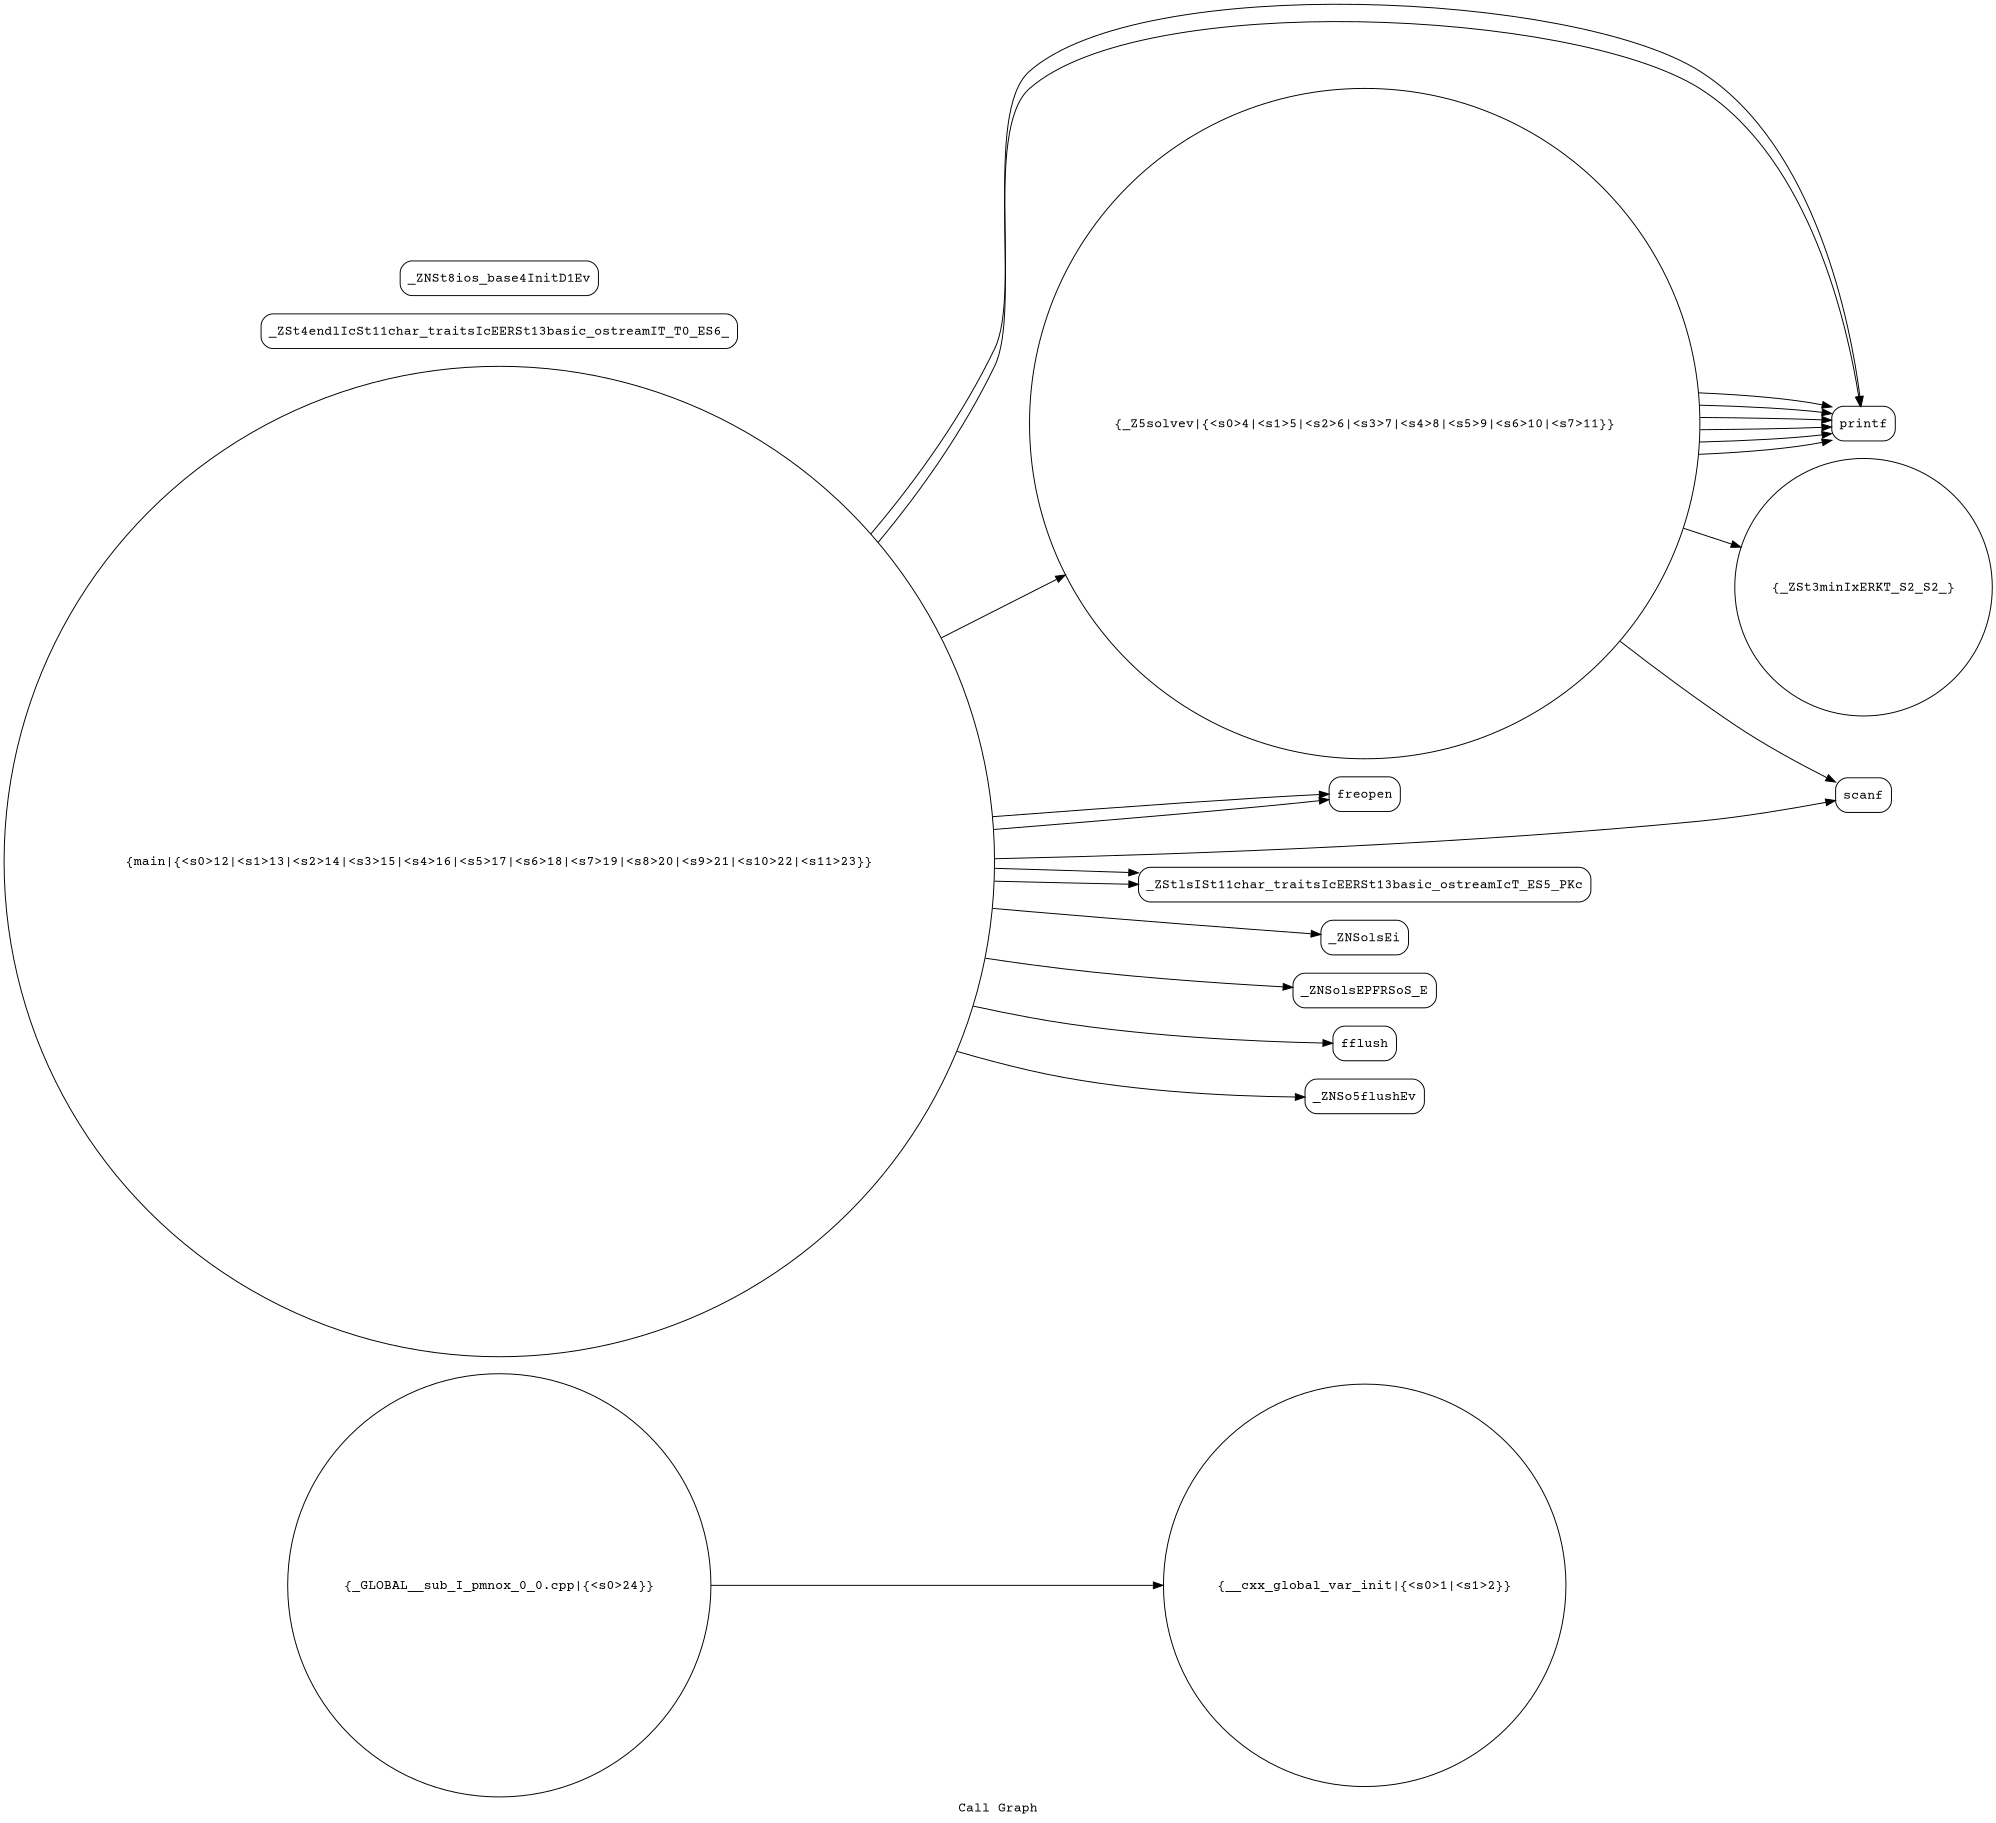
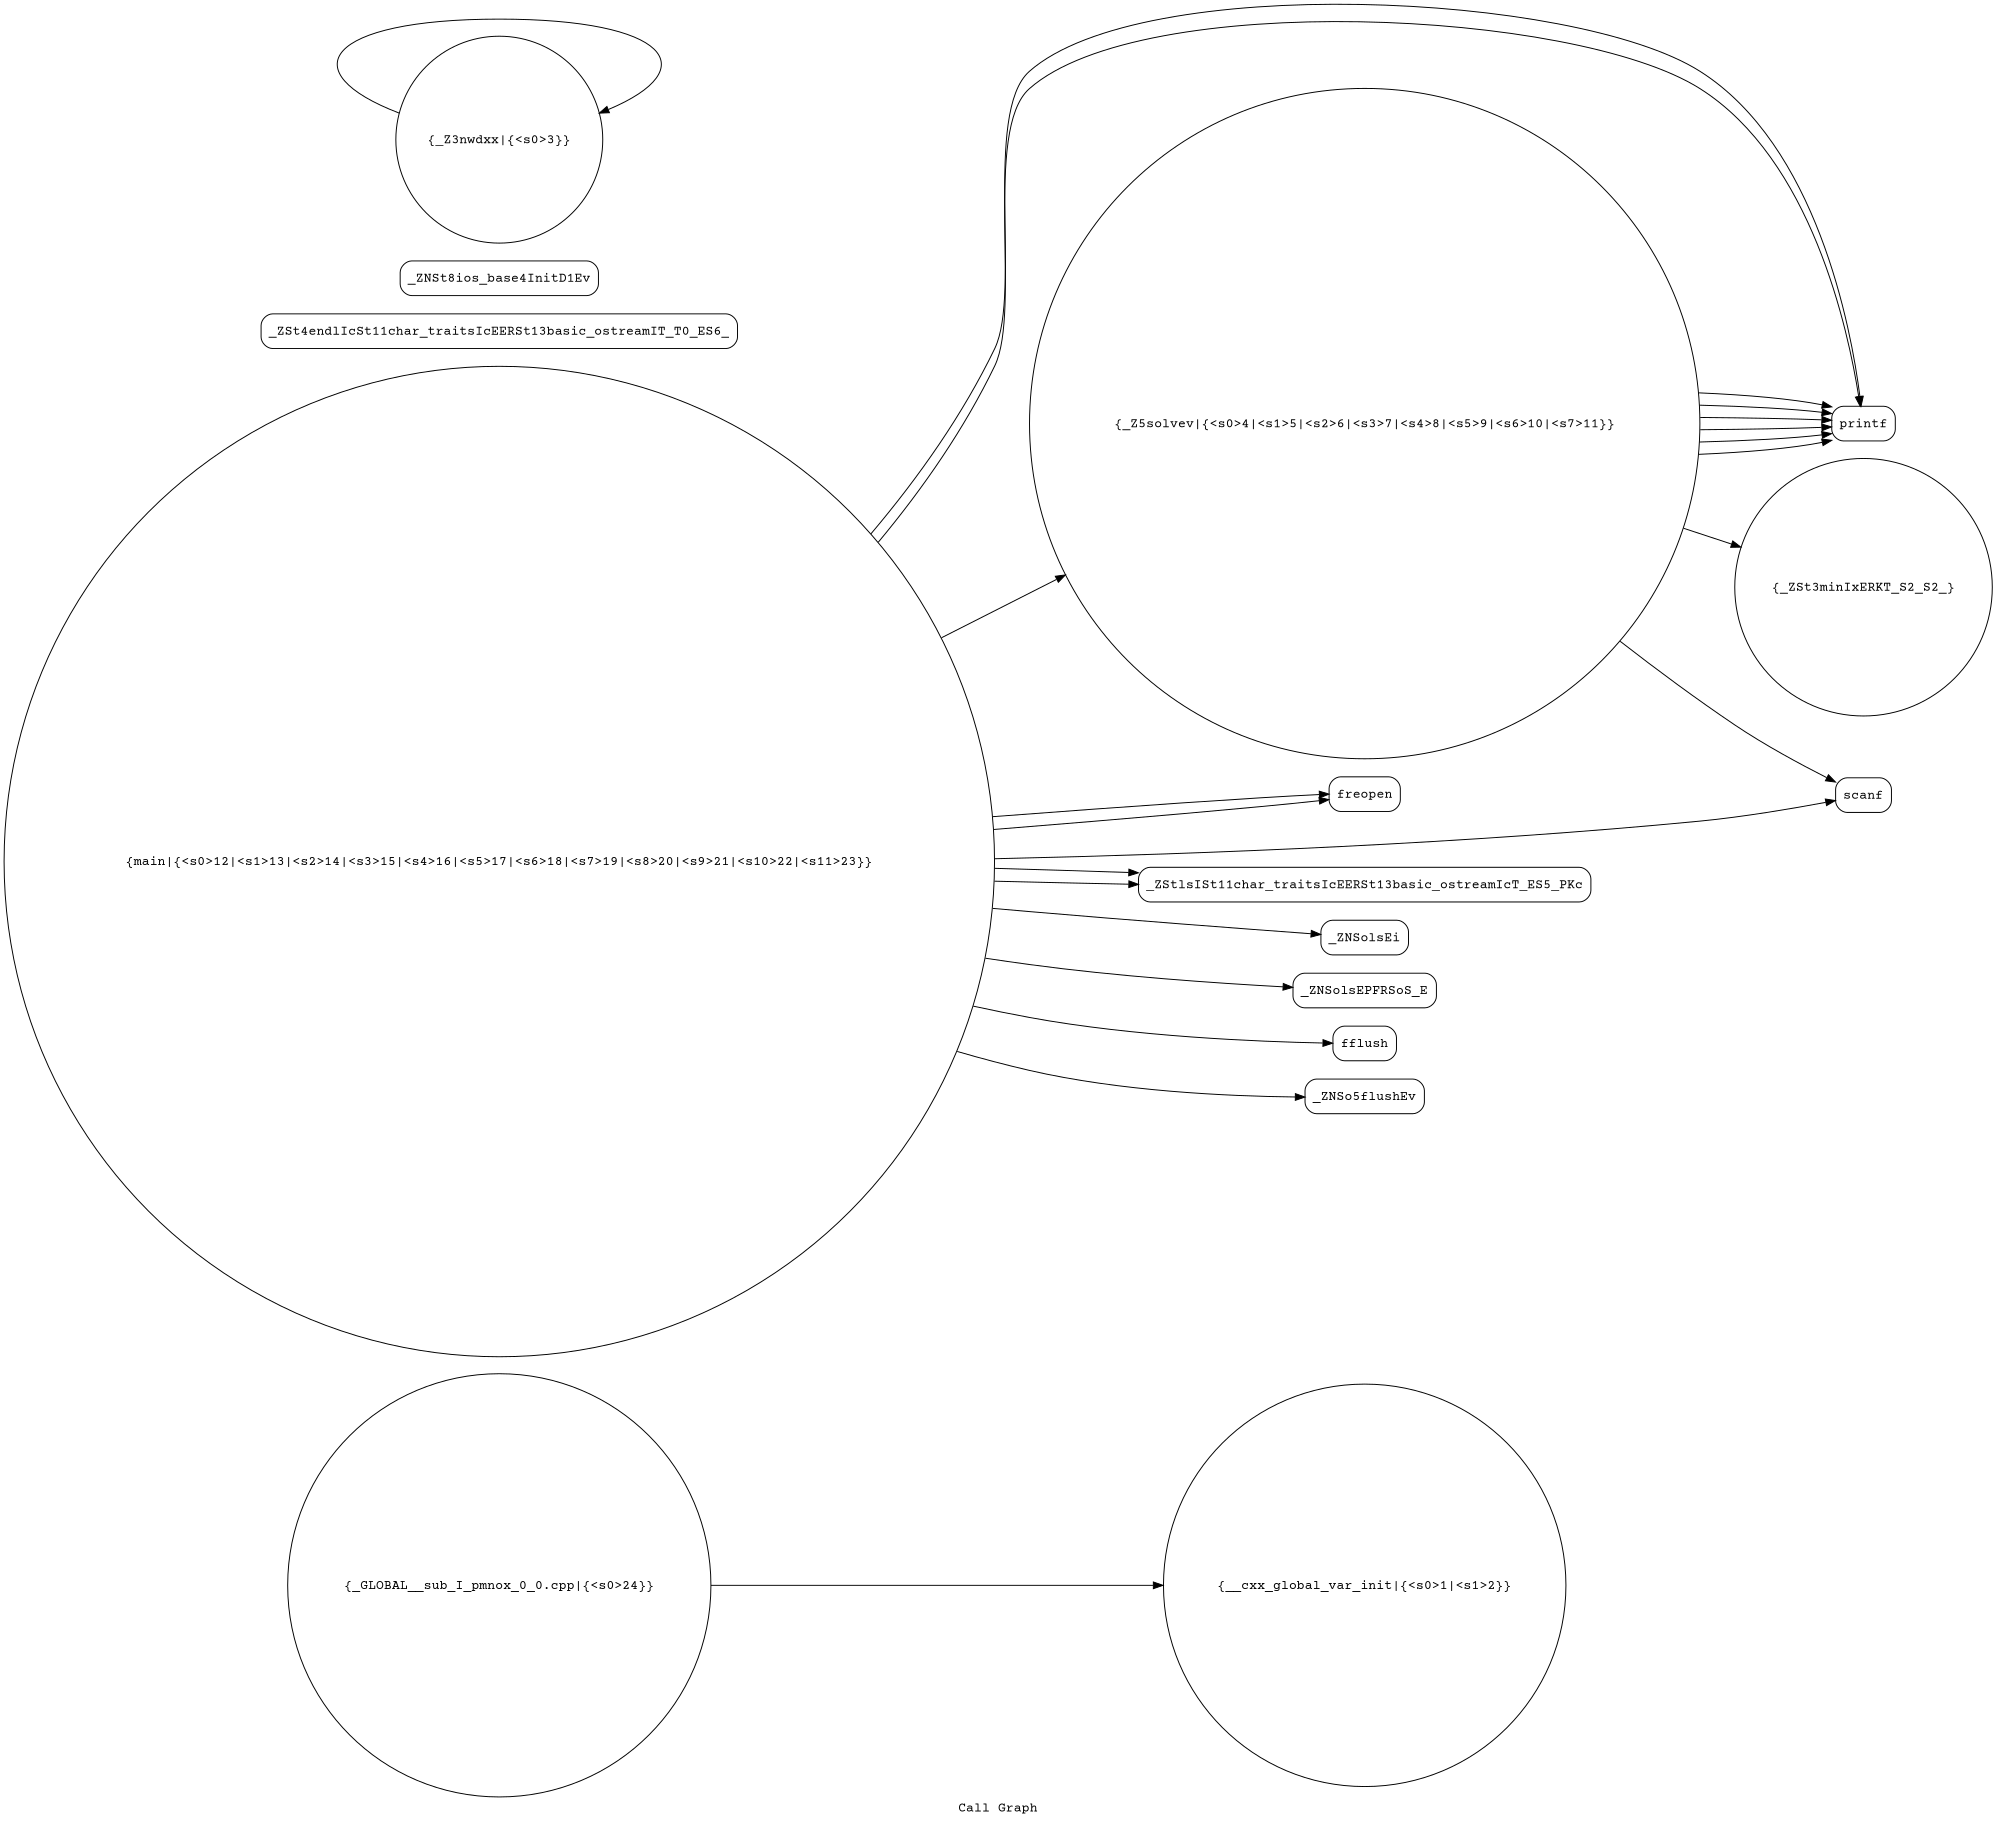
node "{_Z3nwdxx|{<s0>3}}": added
